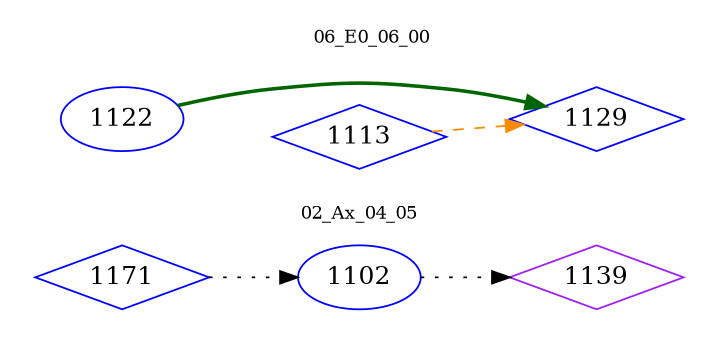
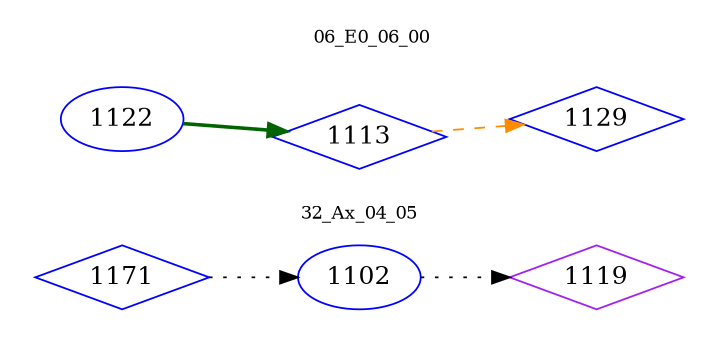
edge "1122" -> "1129": now "1122" -> "1113"
cluster "02_Ax_04_05": label "02_Ax_04_05" -> "32_Ax_04_05"
node "1139": label "1139" -> "1119"
